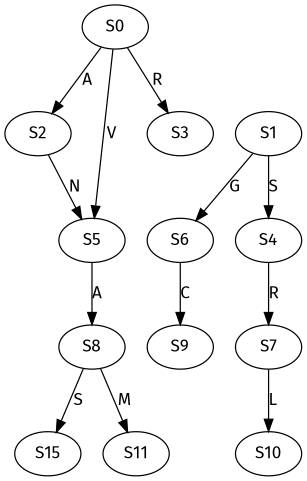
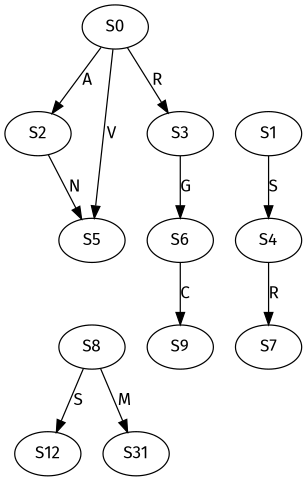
edge "S1" -> "S6": now "S3" -> "S6"
edge "S5" -> "S8": removed, label "A"
node "S15": label "S15" -> "S12"
node "S11": label "S11" -> "S31"
node "S10": removed
